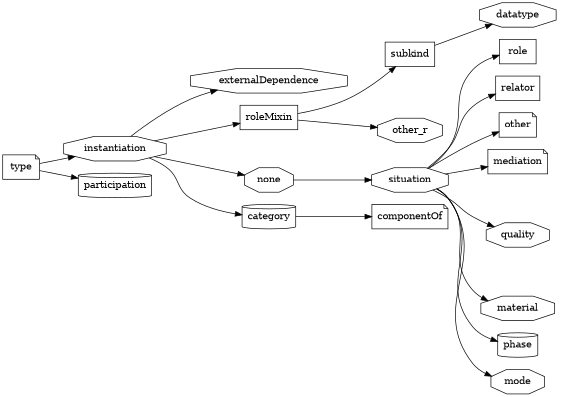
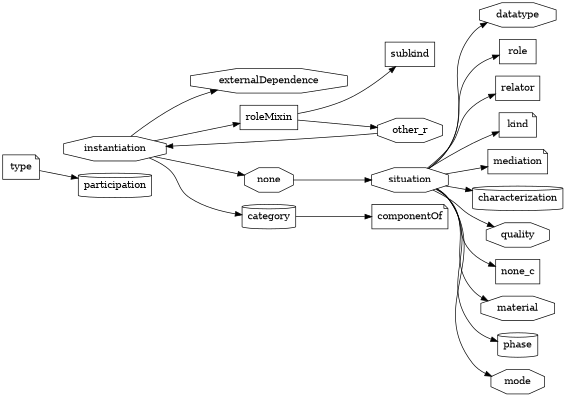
edge "subkind" -> "datatype": now "situation" -> "datatype"
node "other": label "other" -> "kind"
edge "type" -> "instantiation": now "other_r" -> "instantiation"
node "characterization": added
node "none_c": added
